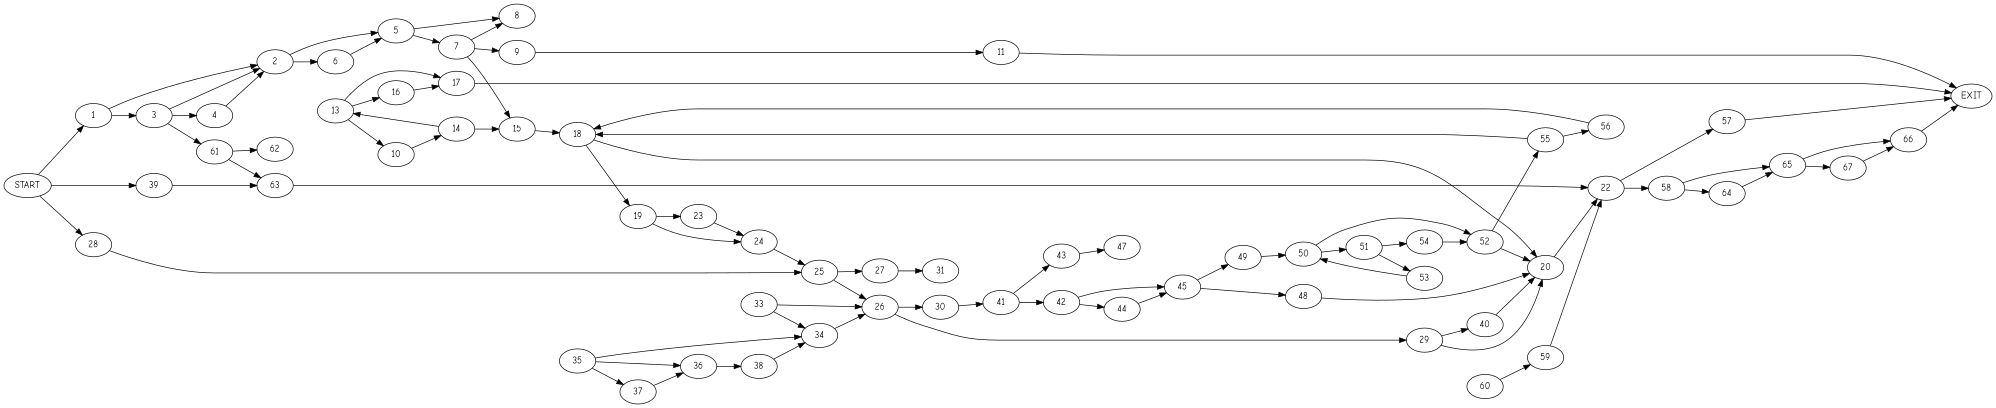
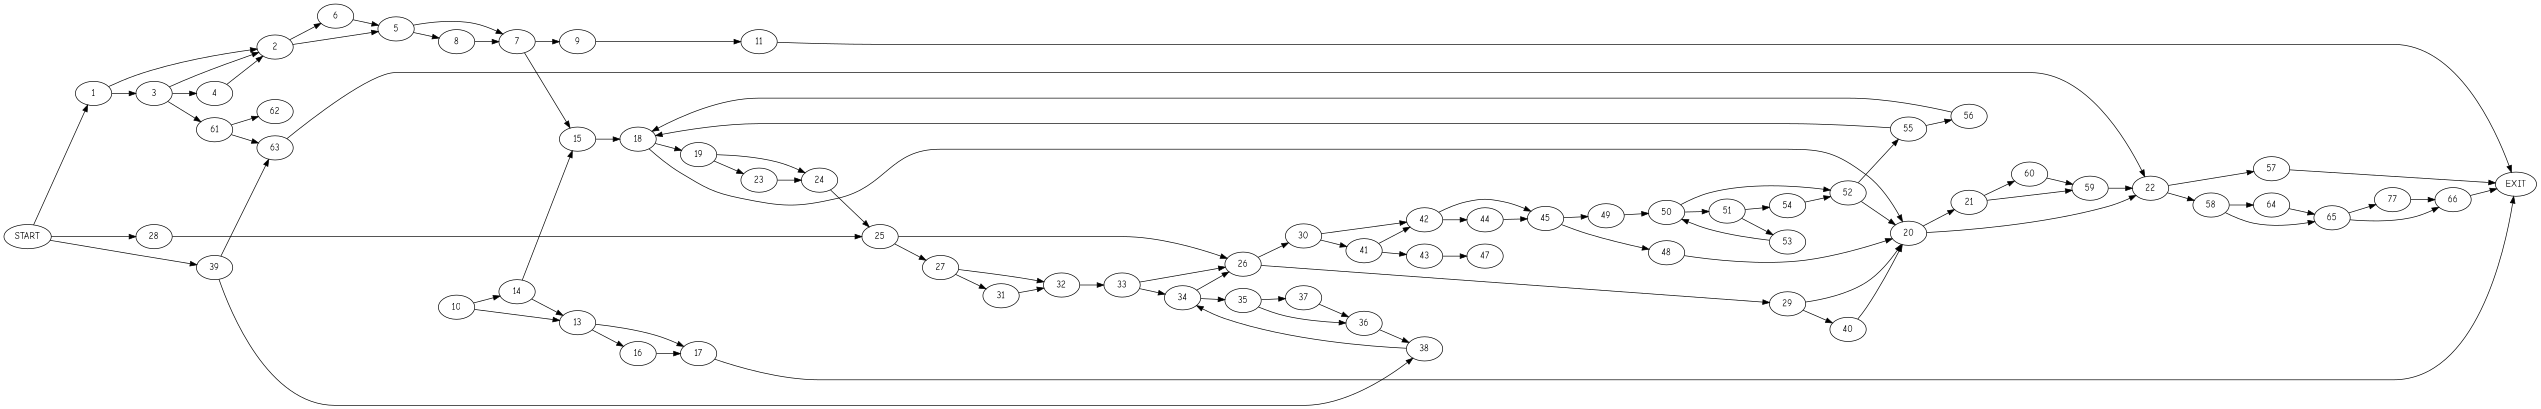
edge "7" -> "8": reversed
edge "13" -> "10": reversed
node "67": label "67" -> "77"
node "21": added
edge "30" -> "42": added
node "32": added
edge "35" -> "34": reversed
edge "39" -> "38": added
